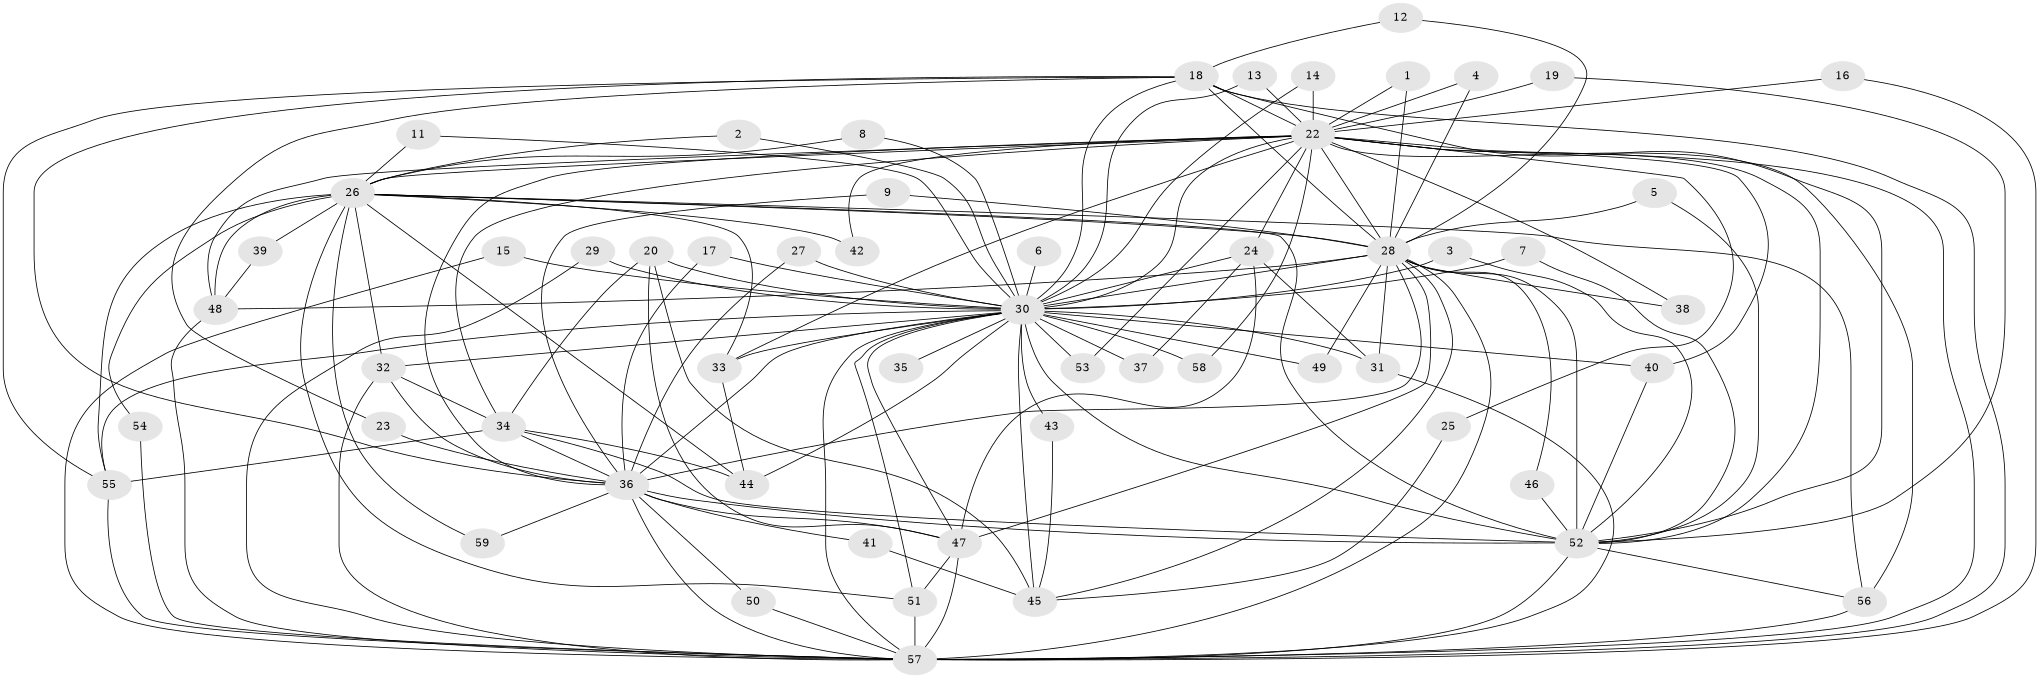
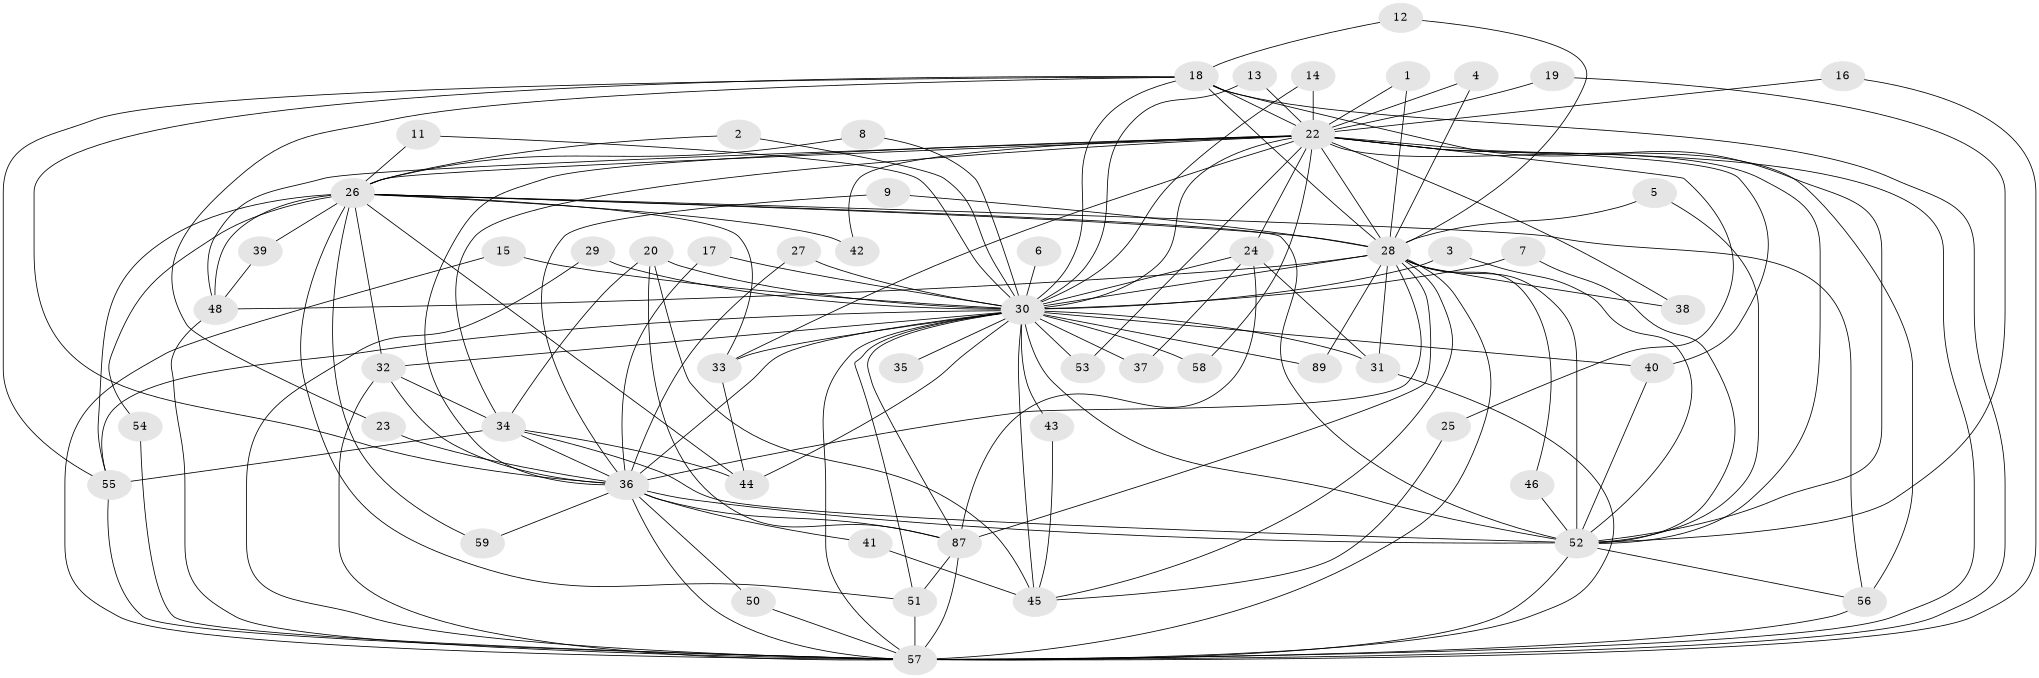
node "49": label "49" -> "89"
node "47": label "47" -> "87"
